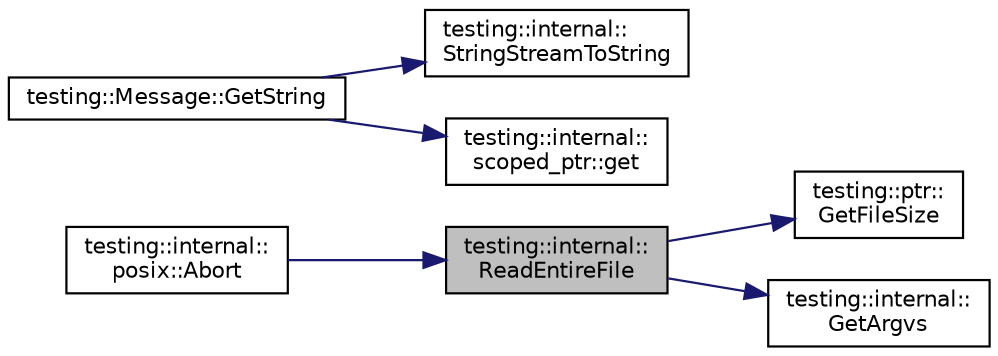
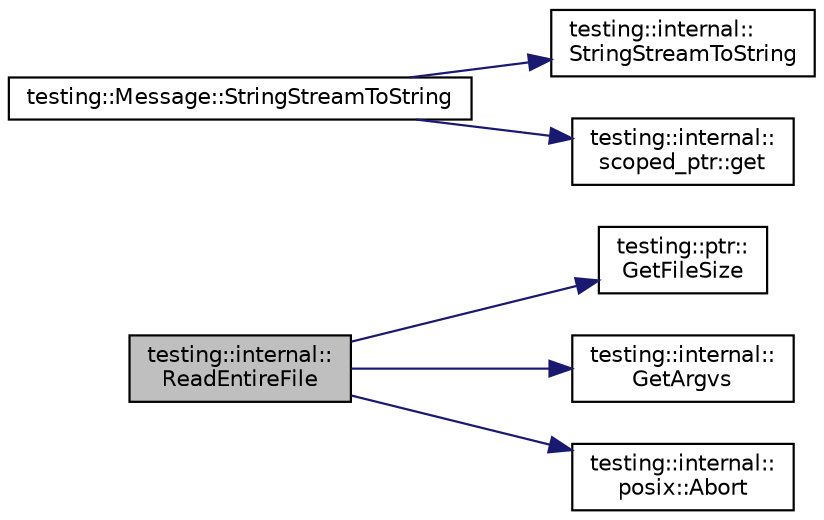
node "testing::Message::GetString": label "testing::Message::GetString" -> "testing::Message::StringStreamToString"
edge "testing::internal:: posix::Abort" -> "testing::internal:: ReadEntireFile": reversed
